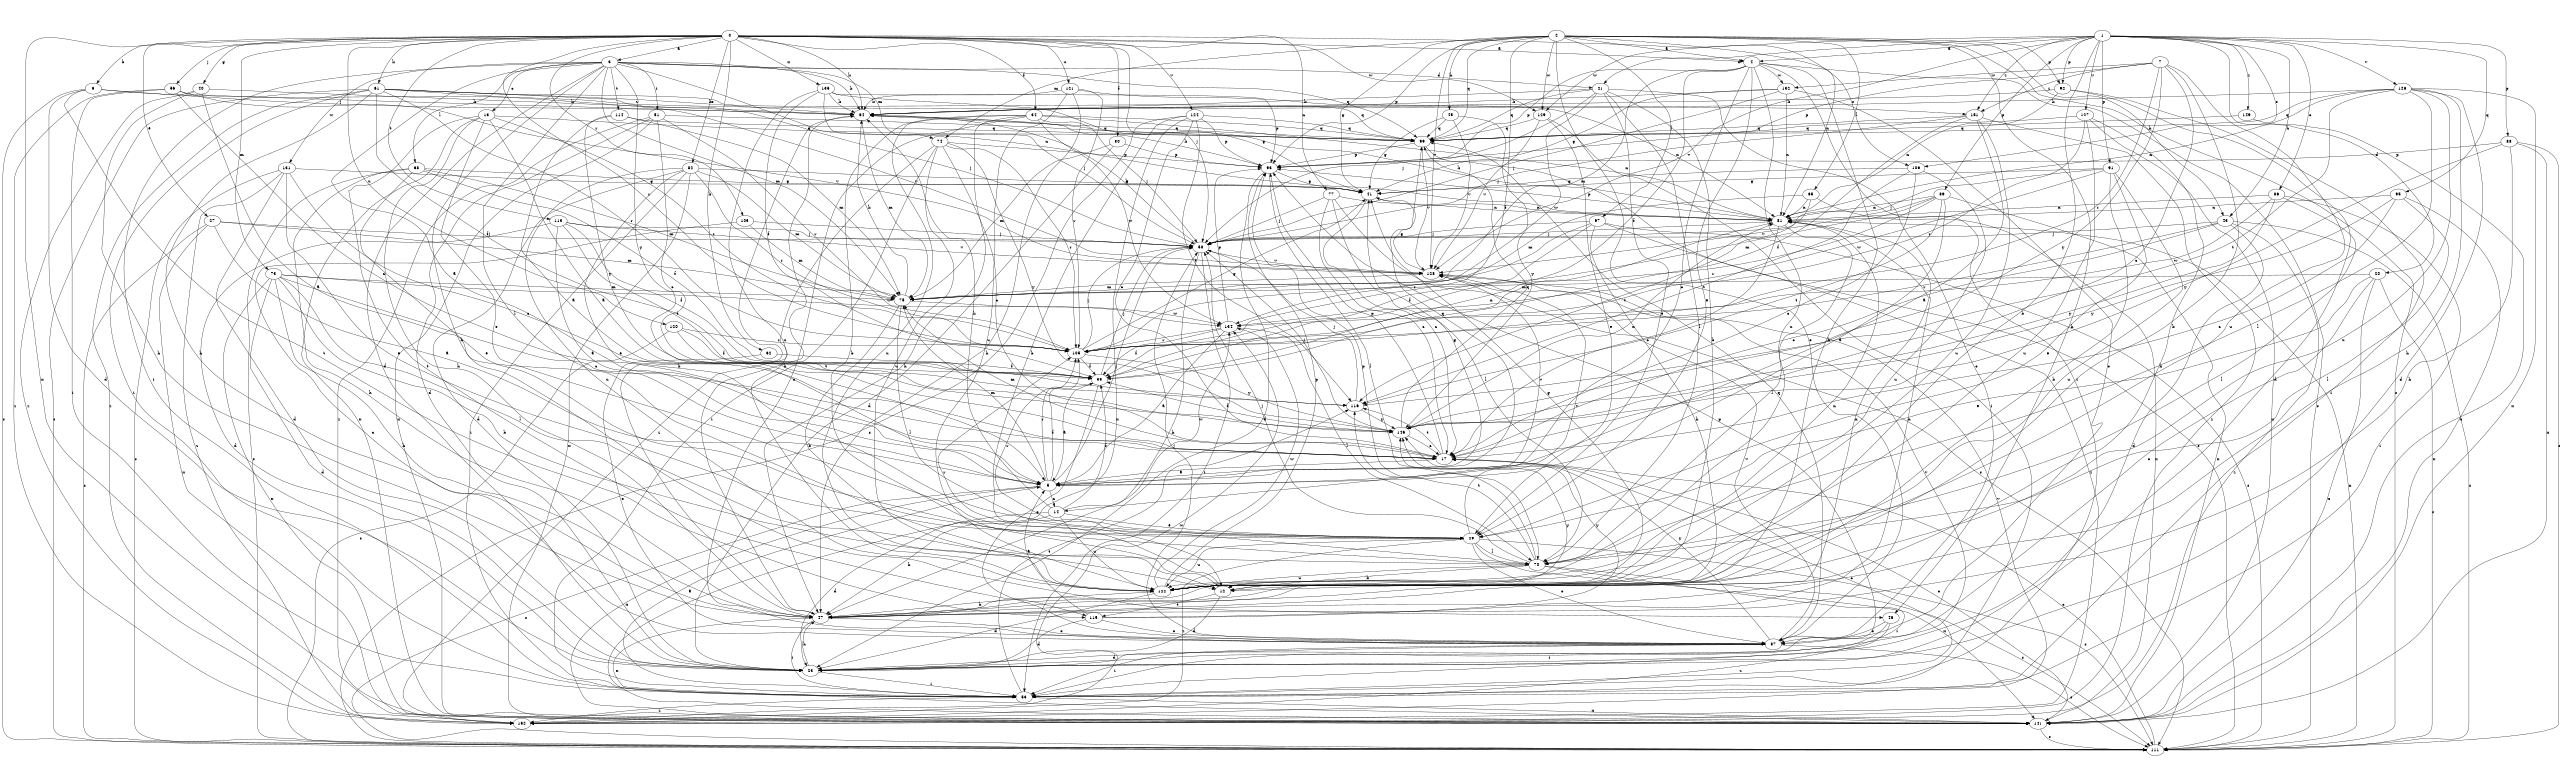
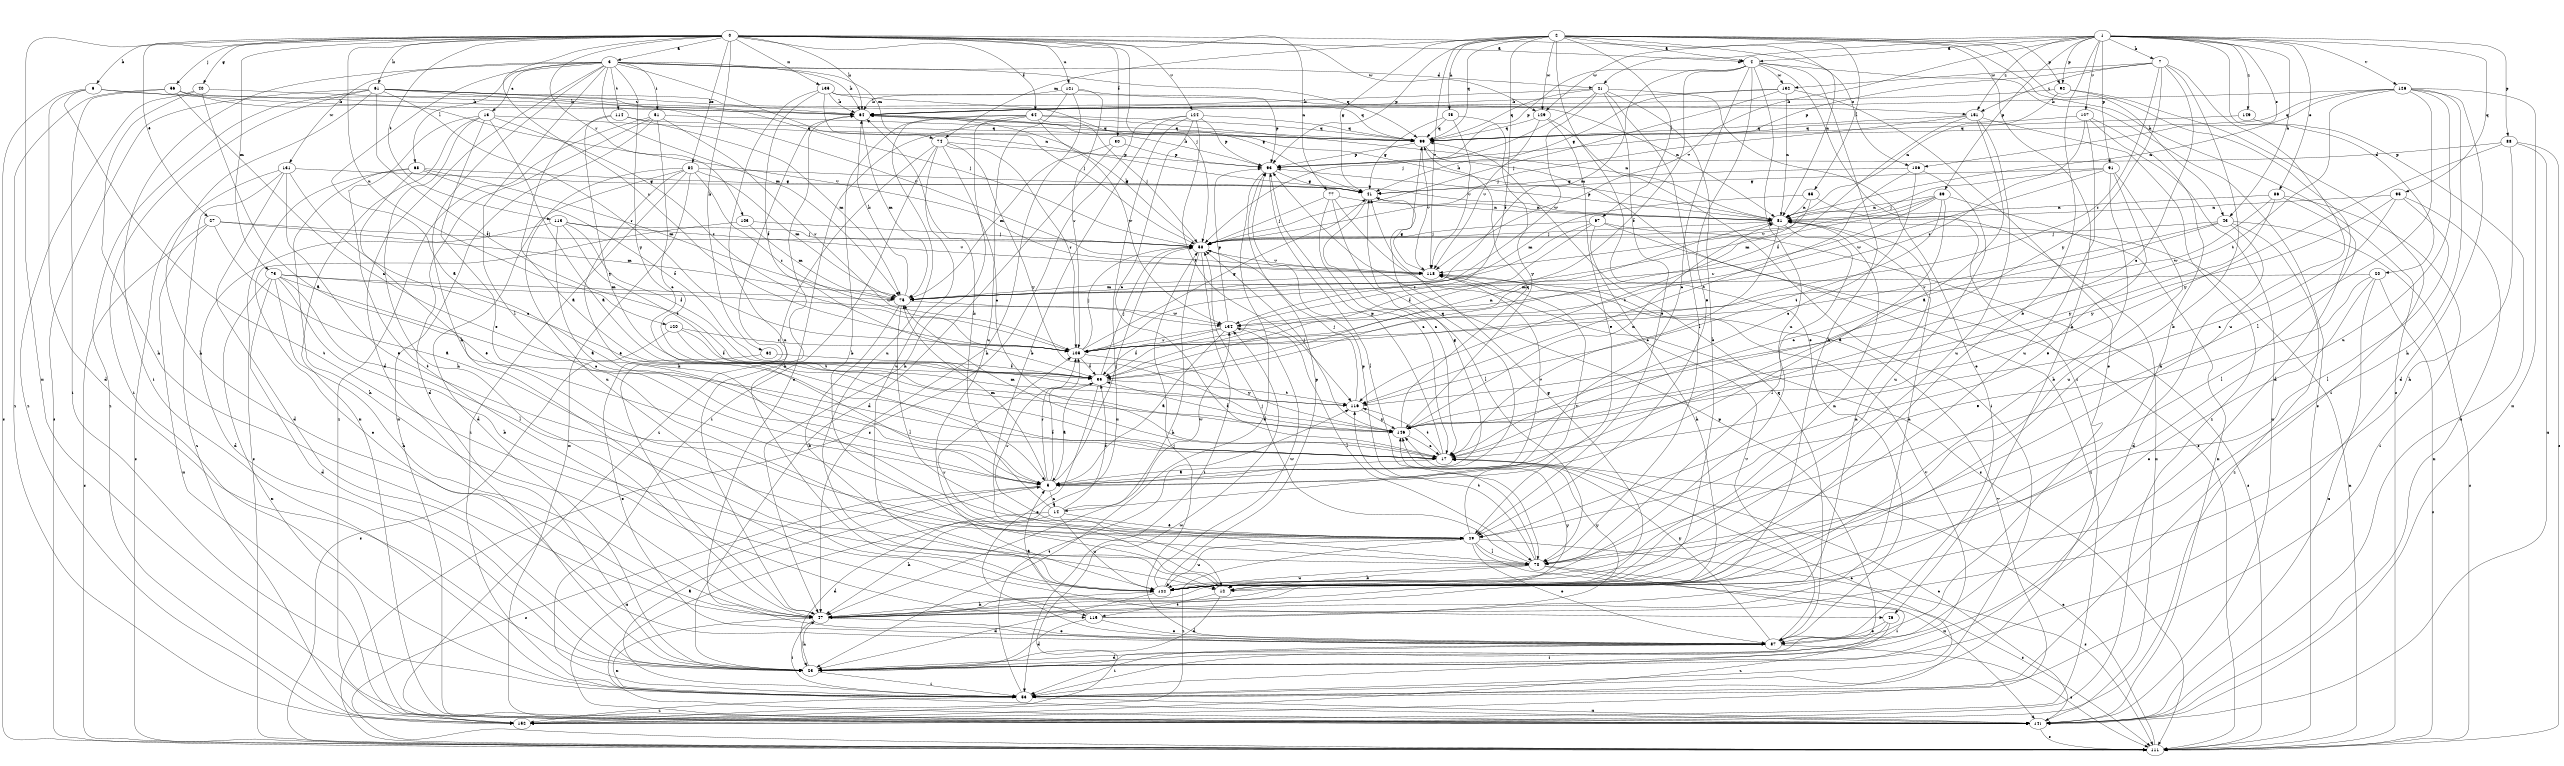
edge "1" -> "7": added, label "b"
edge "6" -> "64": label "j" -> "k"
node "128": label "128" -> "118"
edge "35" -> "116": added, label "t"
